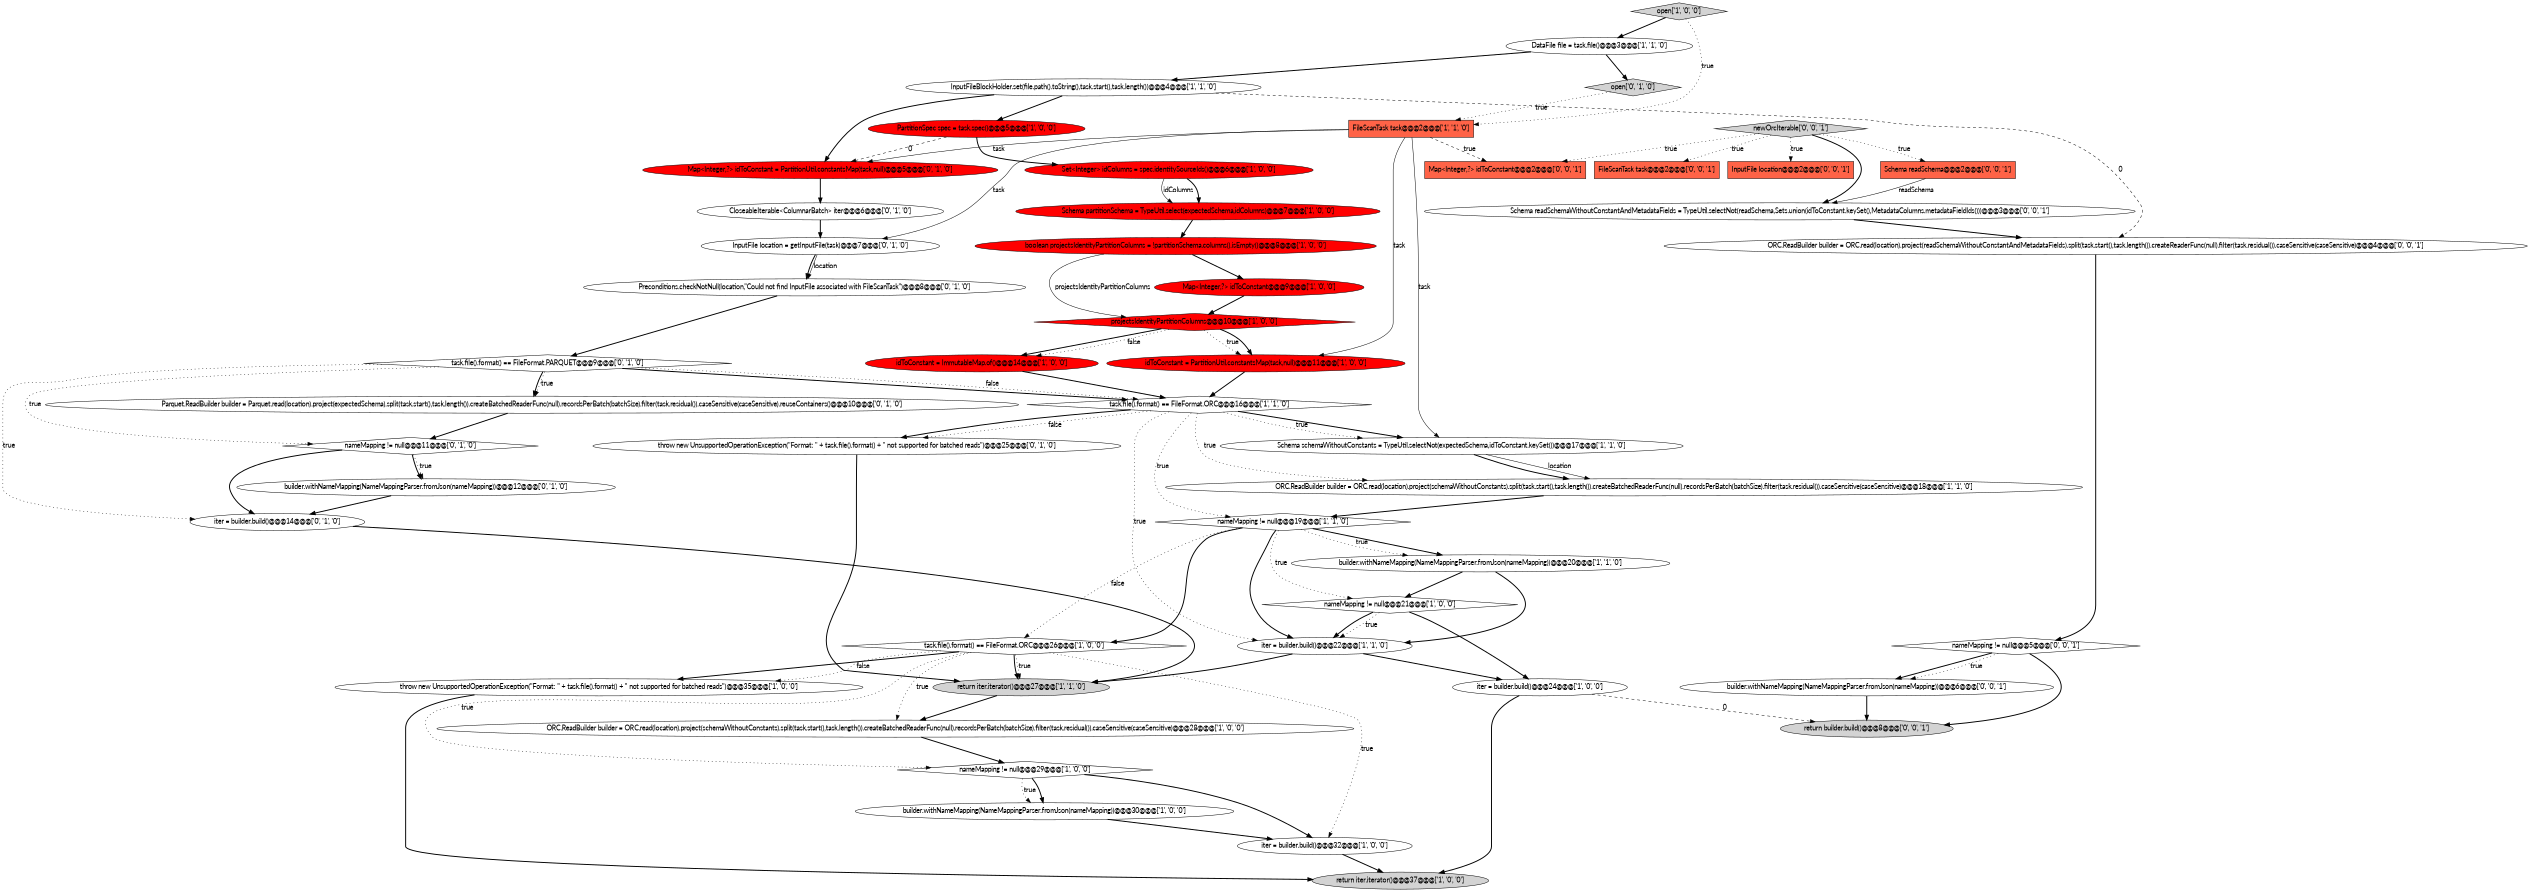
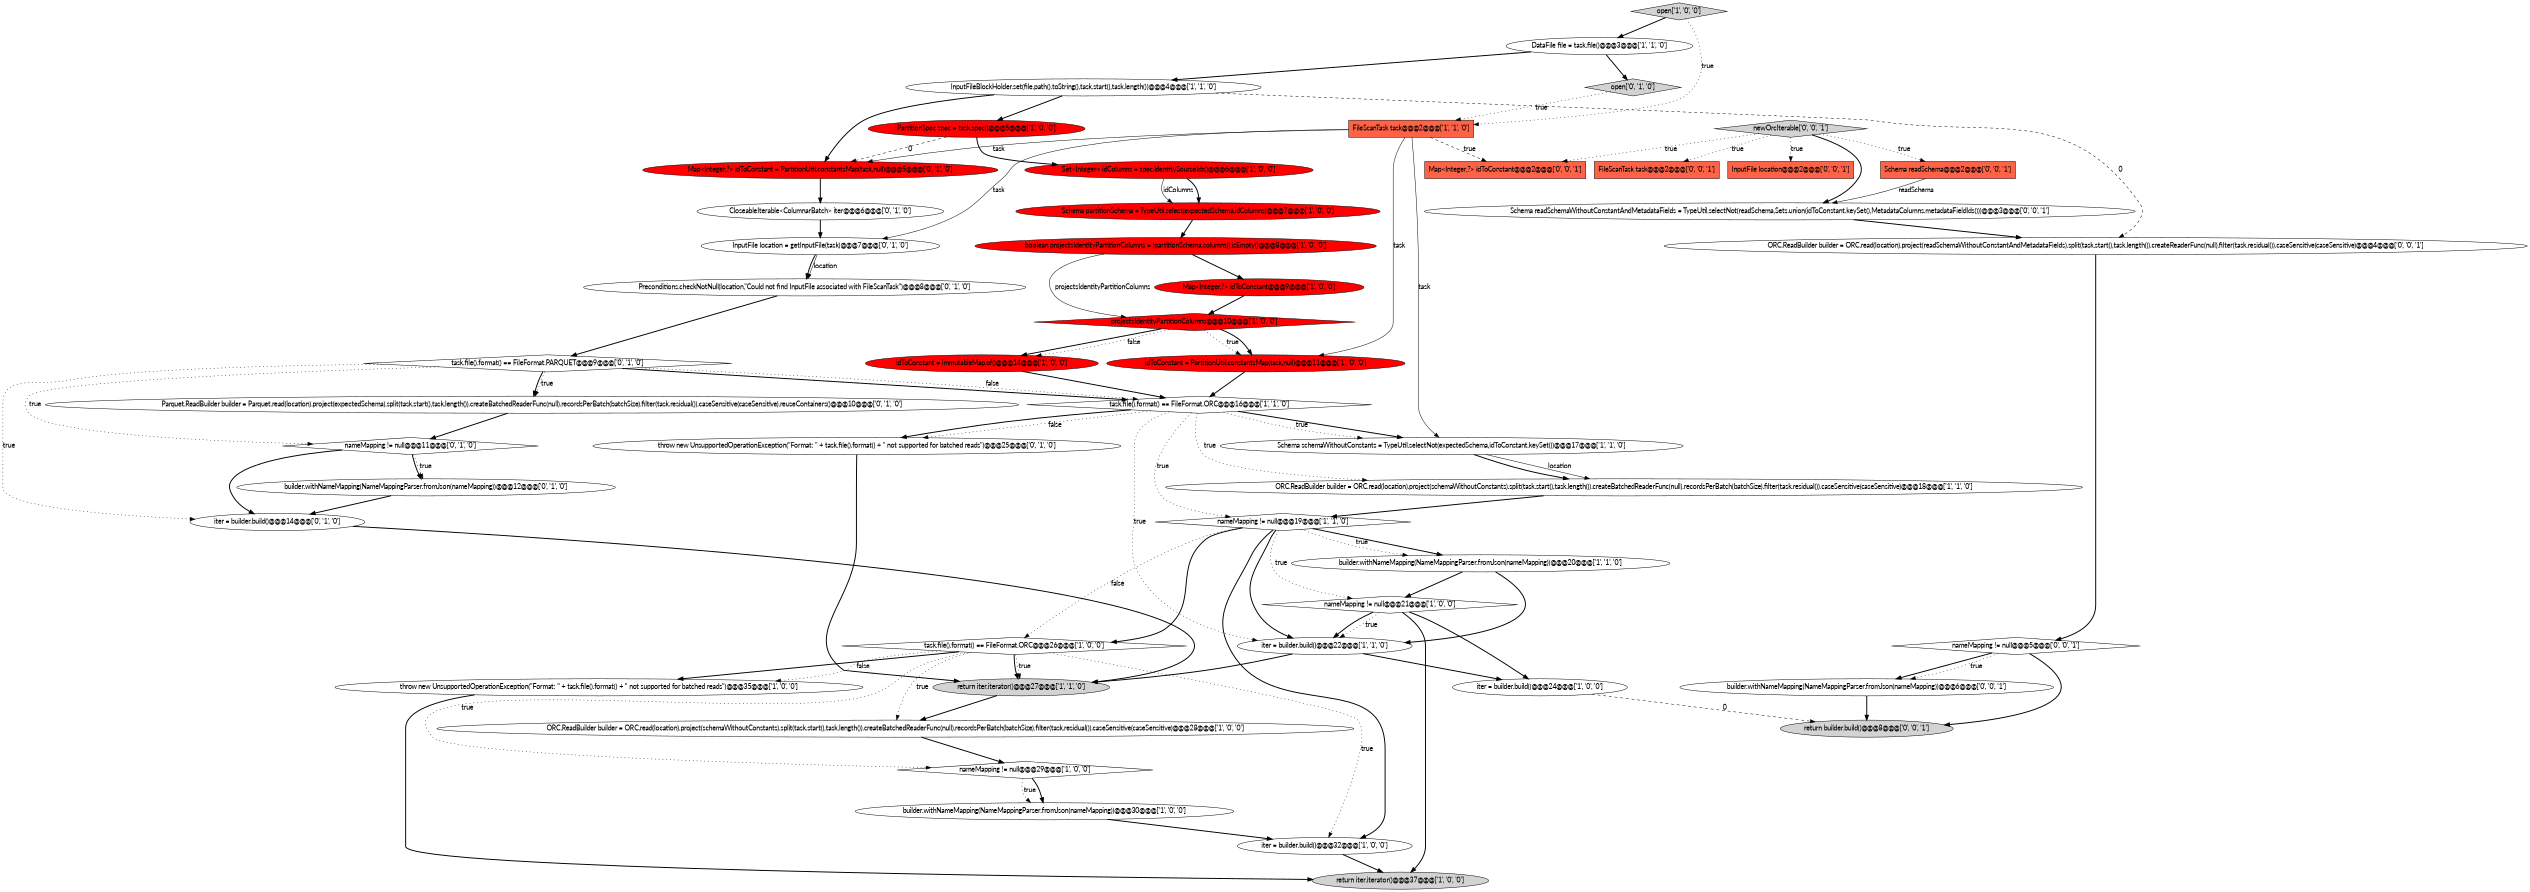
edge "nameMapping != null@@@29@@@['1', '0', '0']" -> "iter = builder.build()@@@32@@@['1', '0', '0']": now "nameMapping != null@@@19@@@['1', '1', '0']" -> "iter = builder.build()@@@32@@@['1', '0', '0']"
edge "iter = builder.build()@@@24@@@['1', '0', '0']" -> "return iter.iterator()@@@37@@@['1', '0', '0']": now "nameMapping != null@@@21@@@['1', '0', '0']" -> "return iter.iterator()@@@37@@@['1', '0', '0']"
